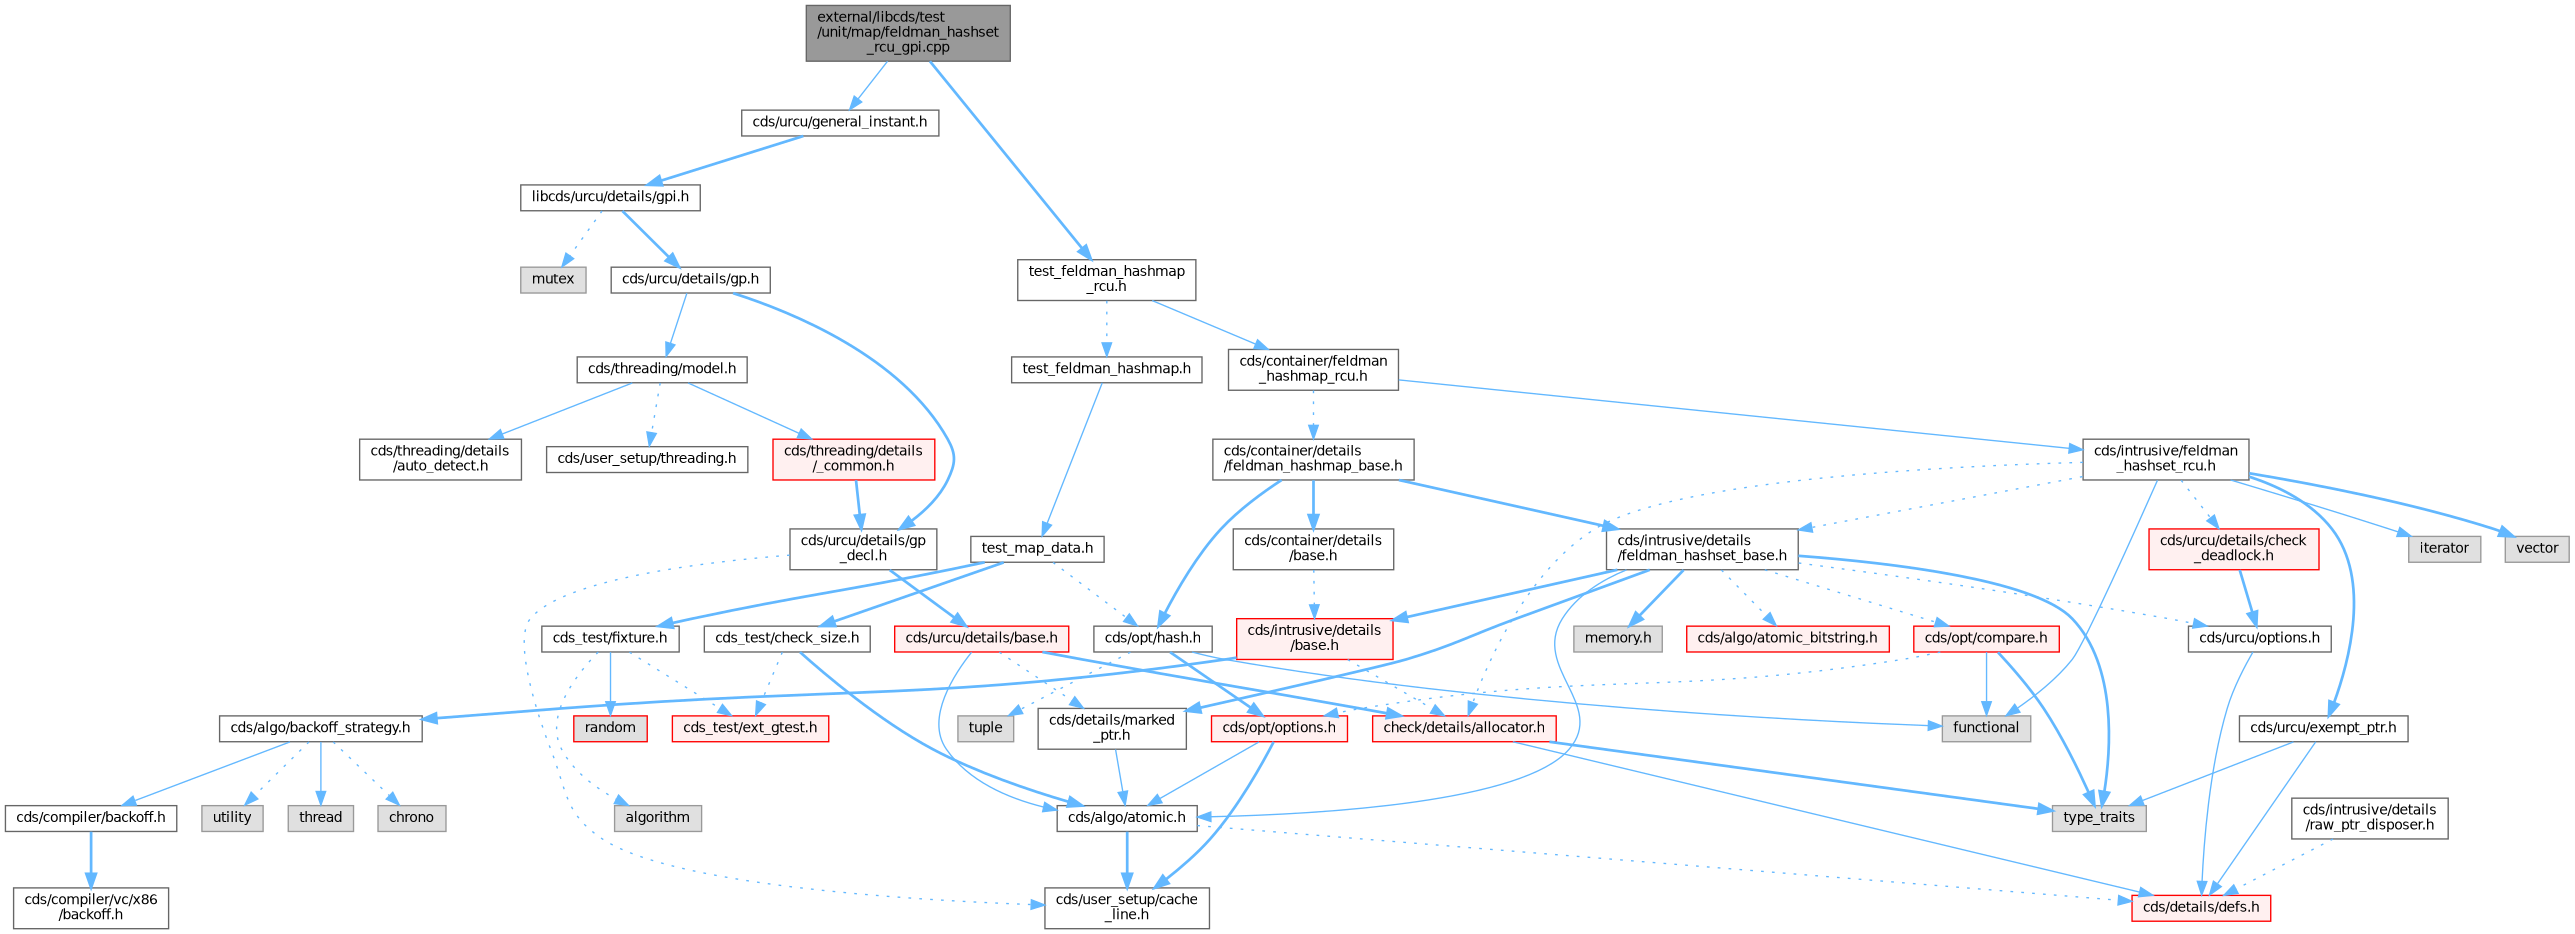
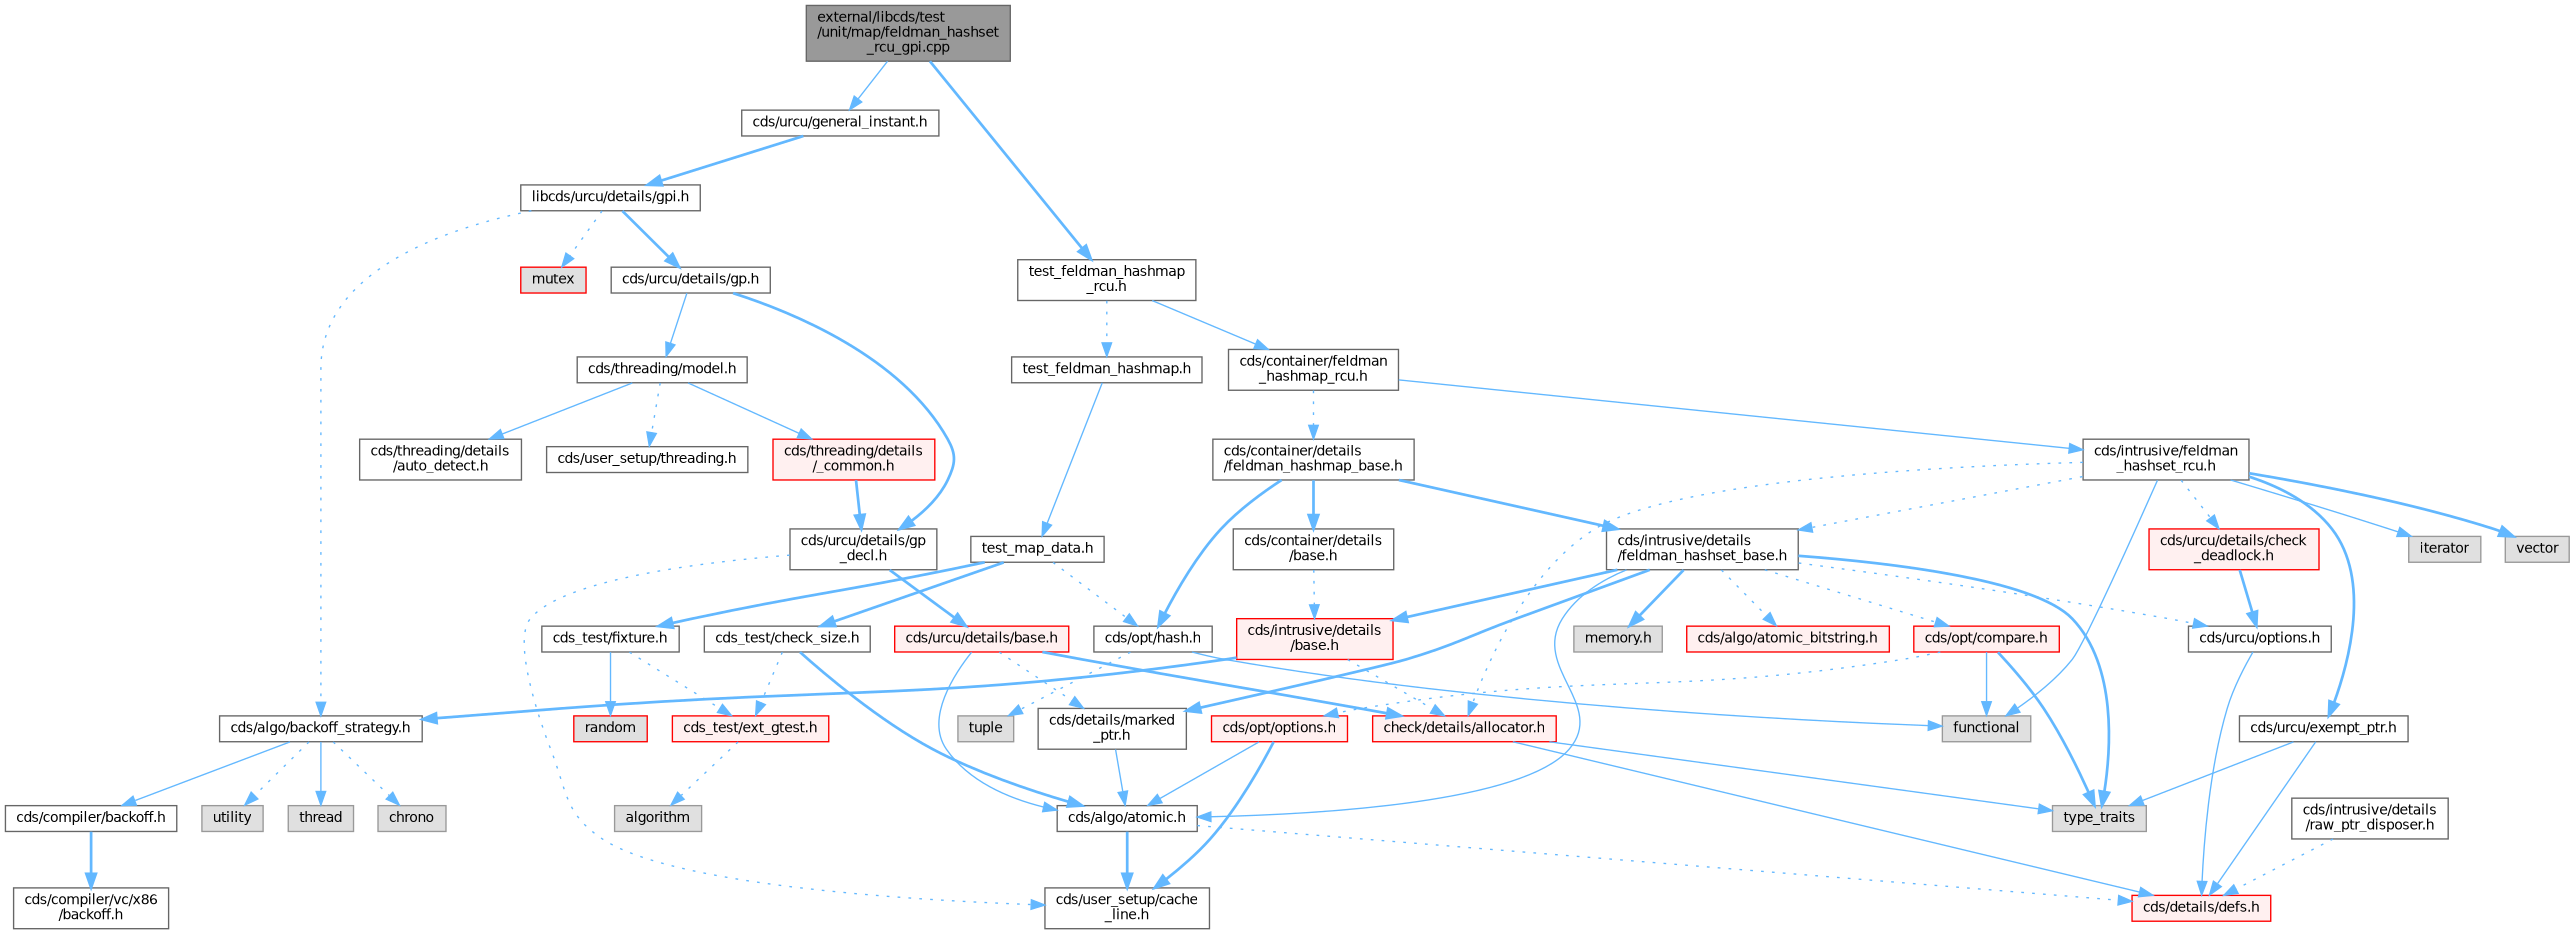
node "mutex": color grey60 -> red
edge "libcds/urcu/details/gpi.h" -> "cds/algo/backoff_strategy.h": added
edge "cds/opt/hash.h" -> "cds/opt/options.h": removed
edge "cds_test/fixture.h" -> "algorithm": now "cds_test/ext_gtest.h" -> "algorithm"
edge "check/details/allocator.h" -> "type_traits": style bold -> solid
